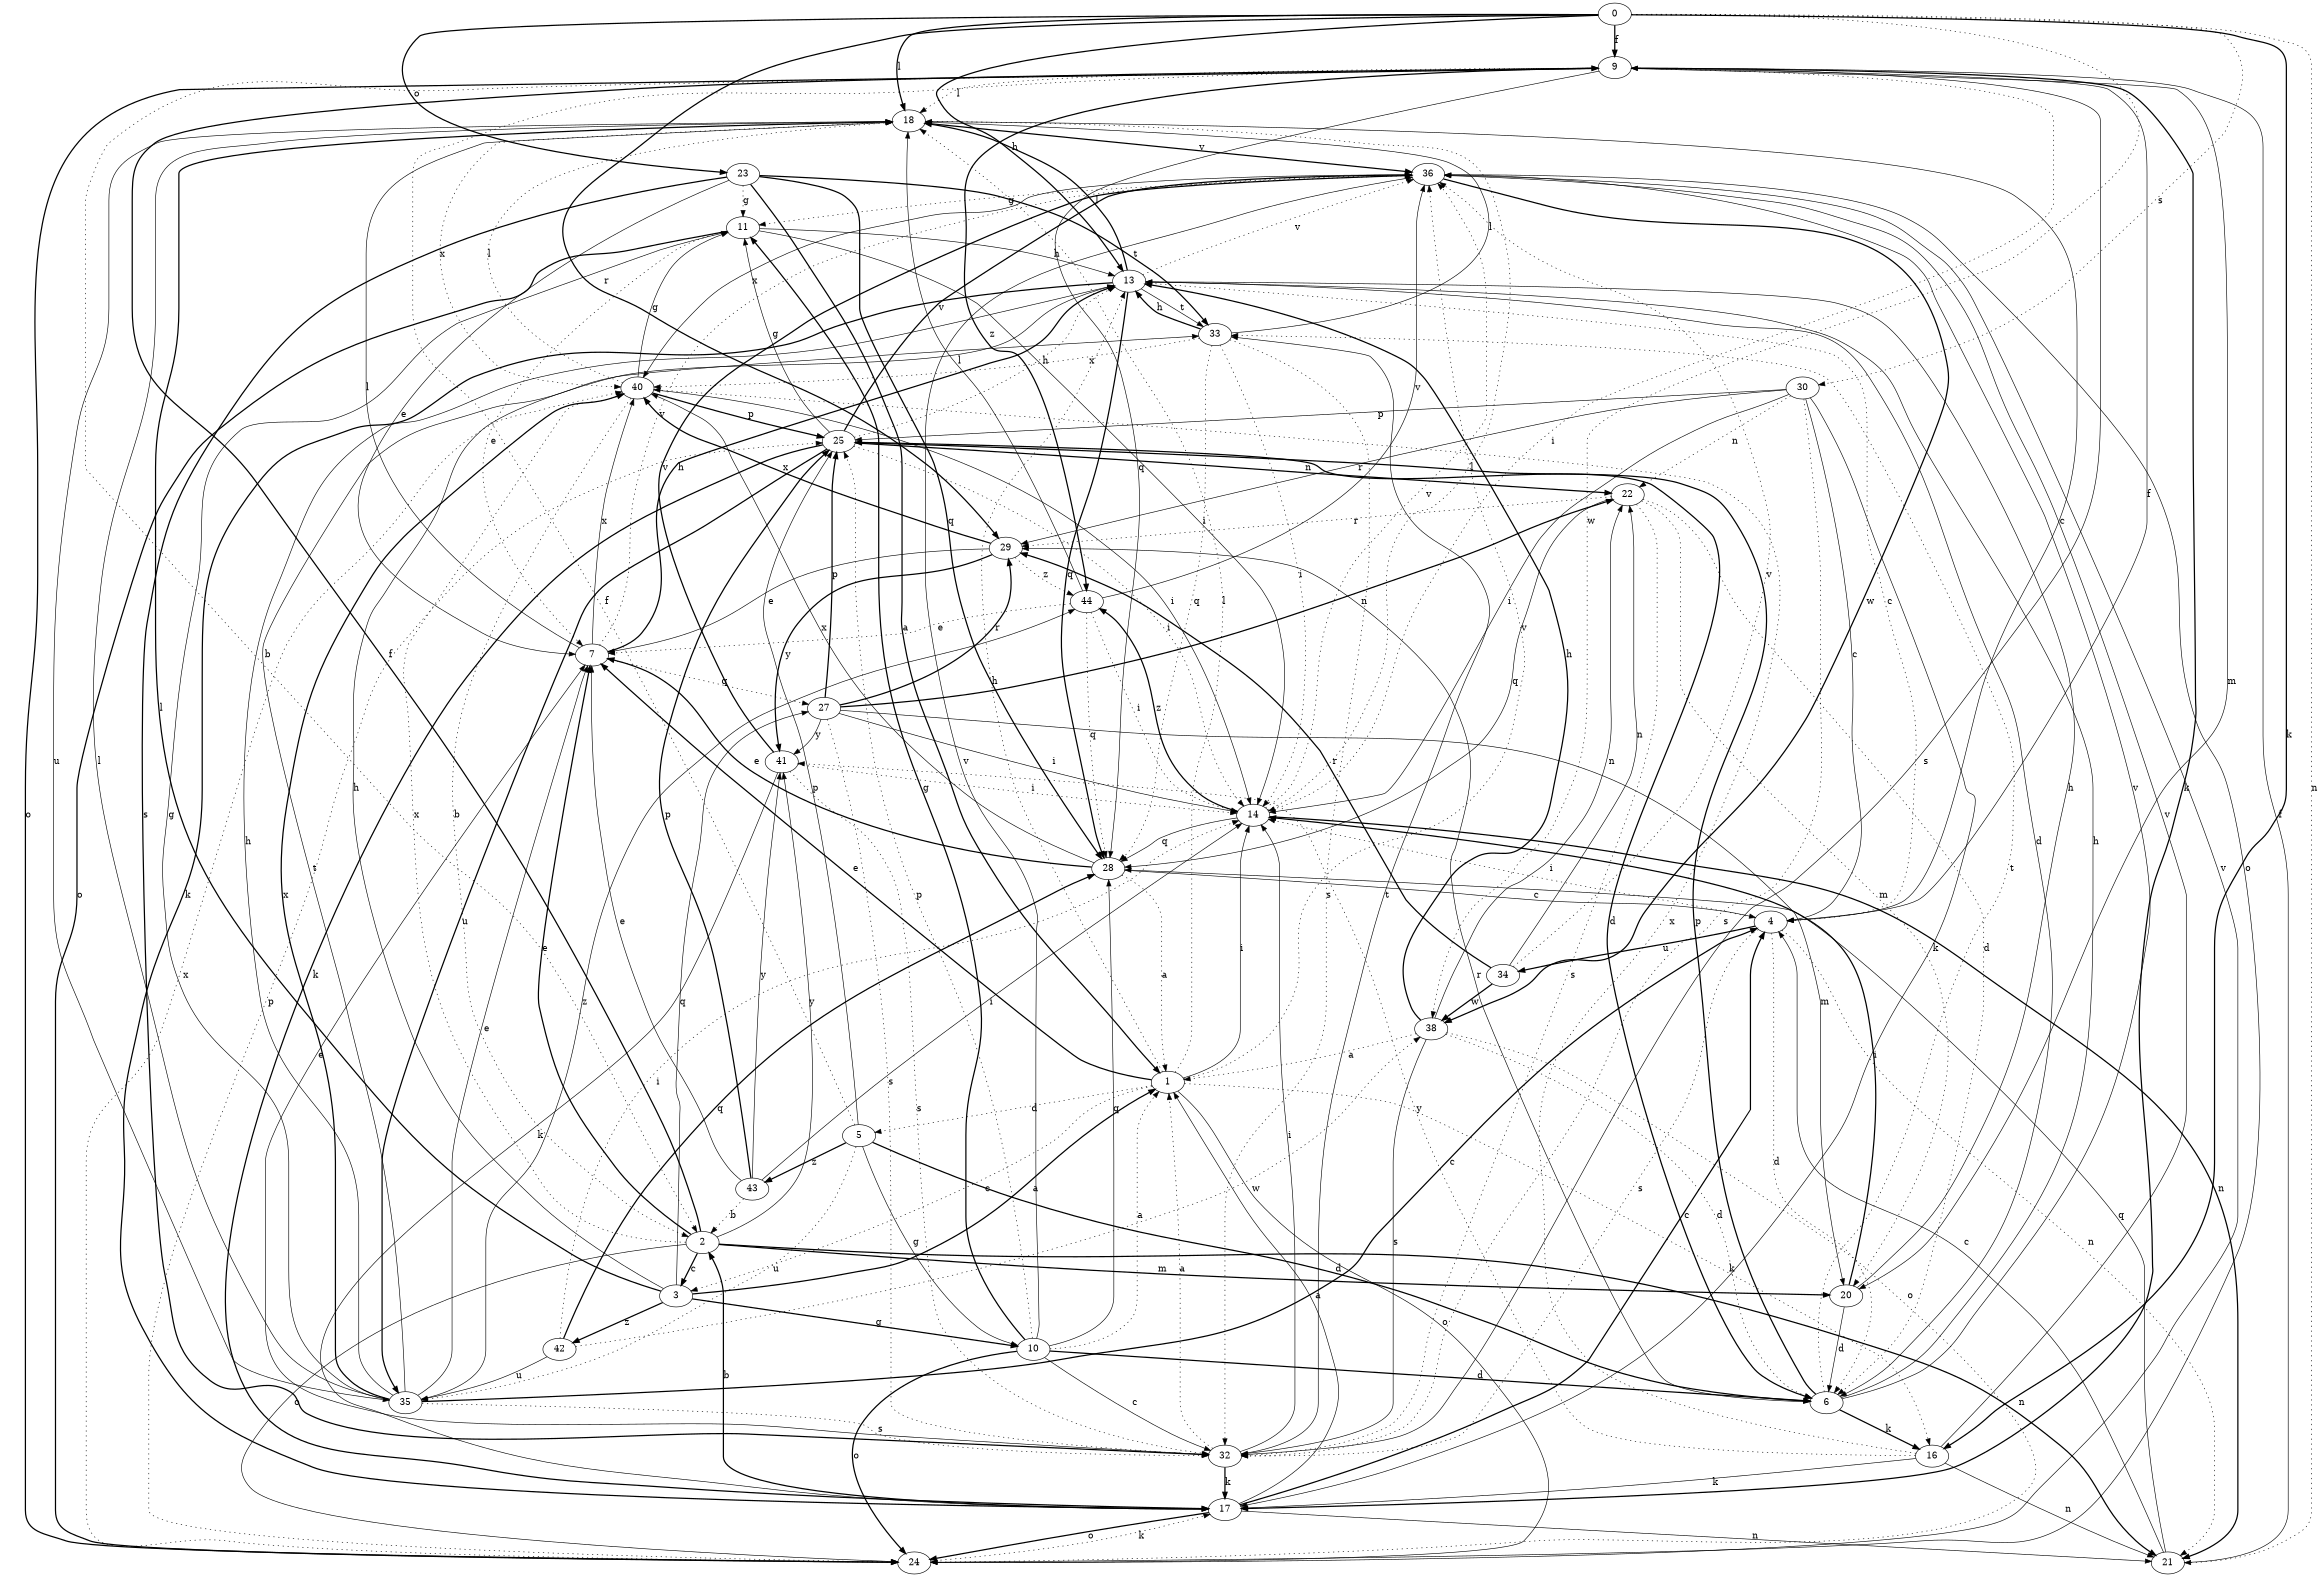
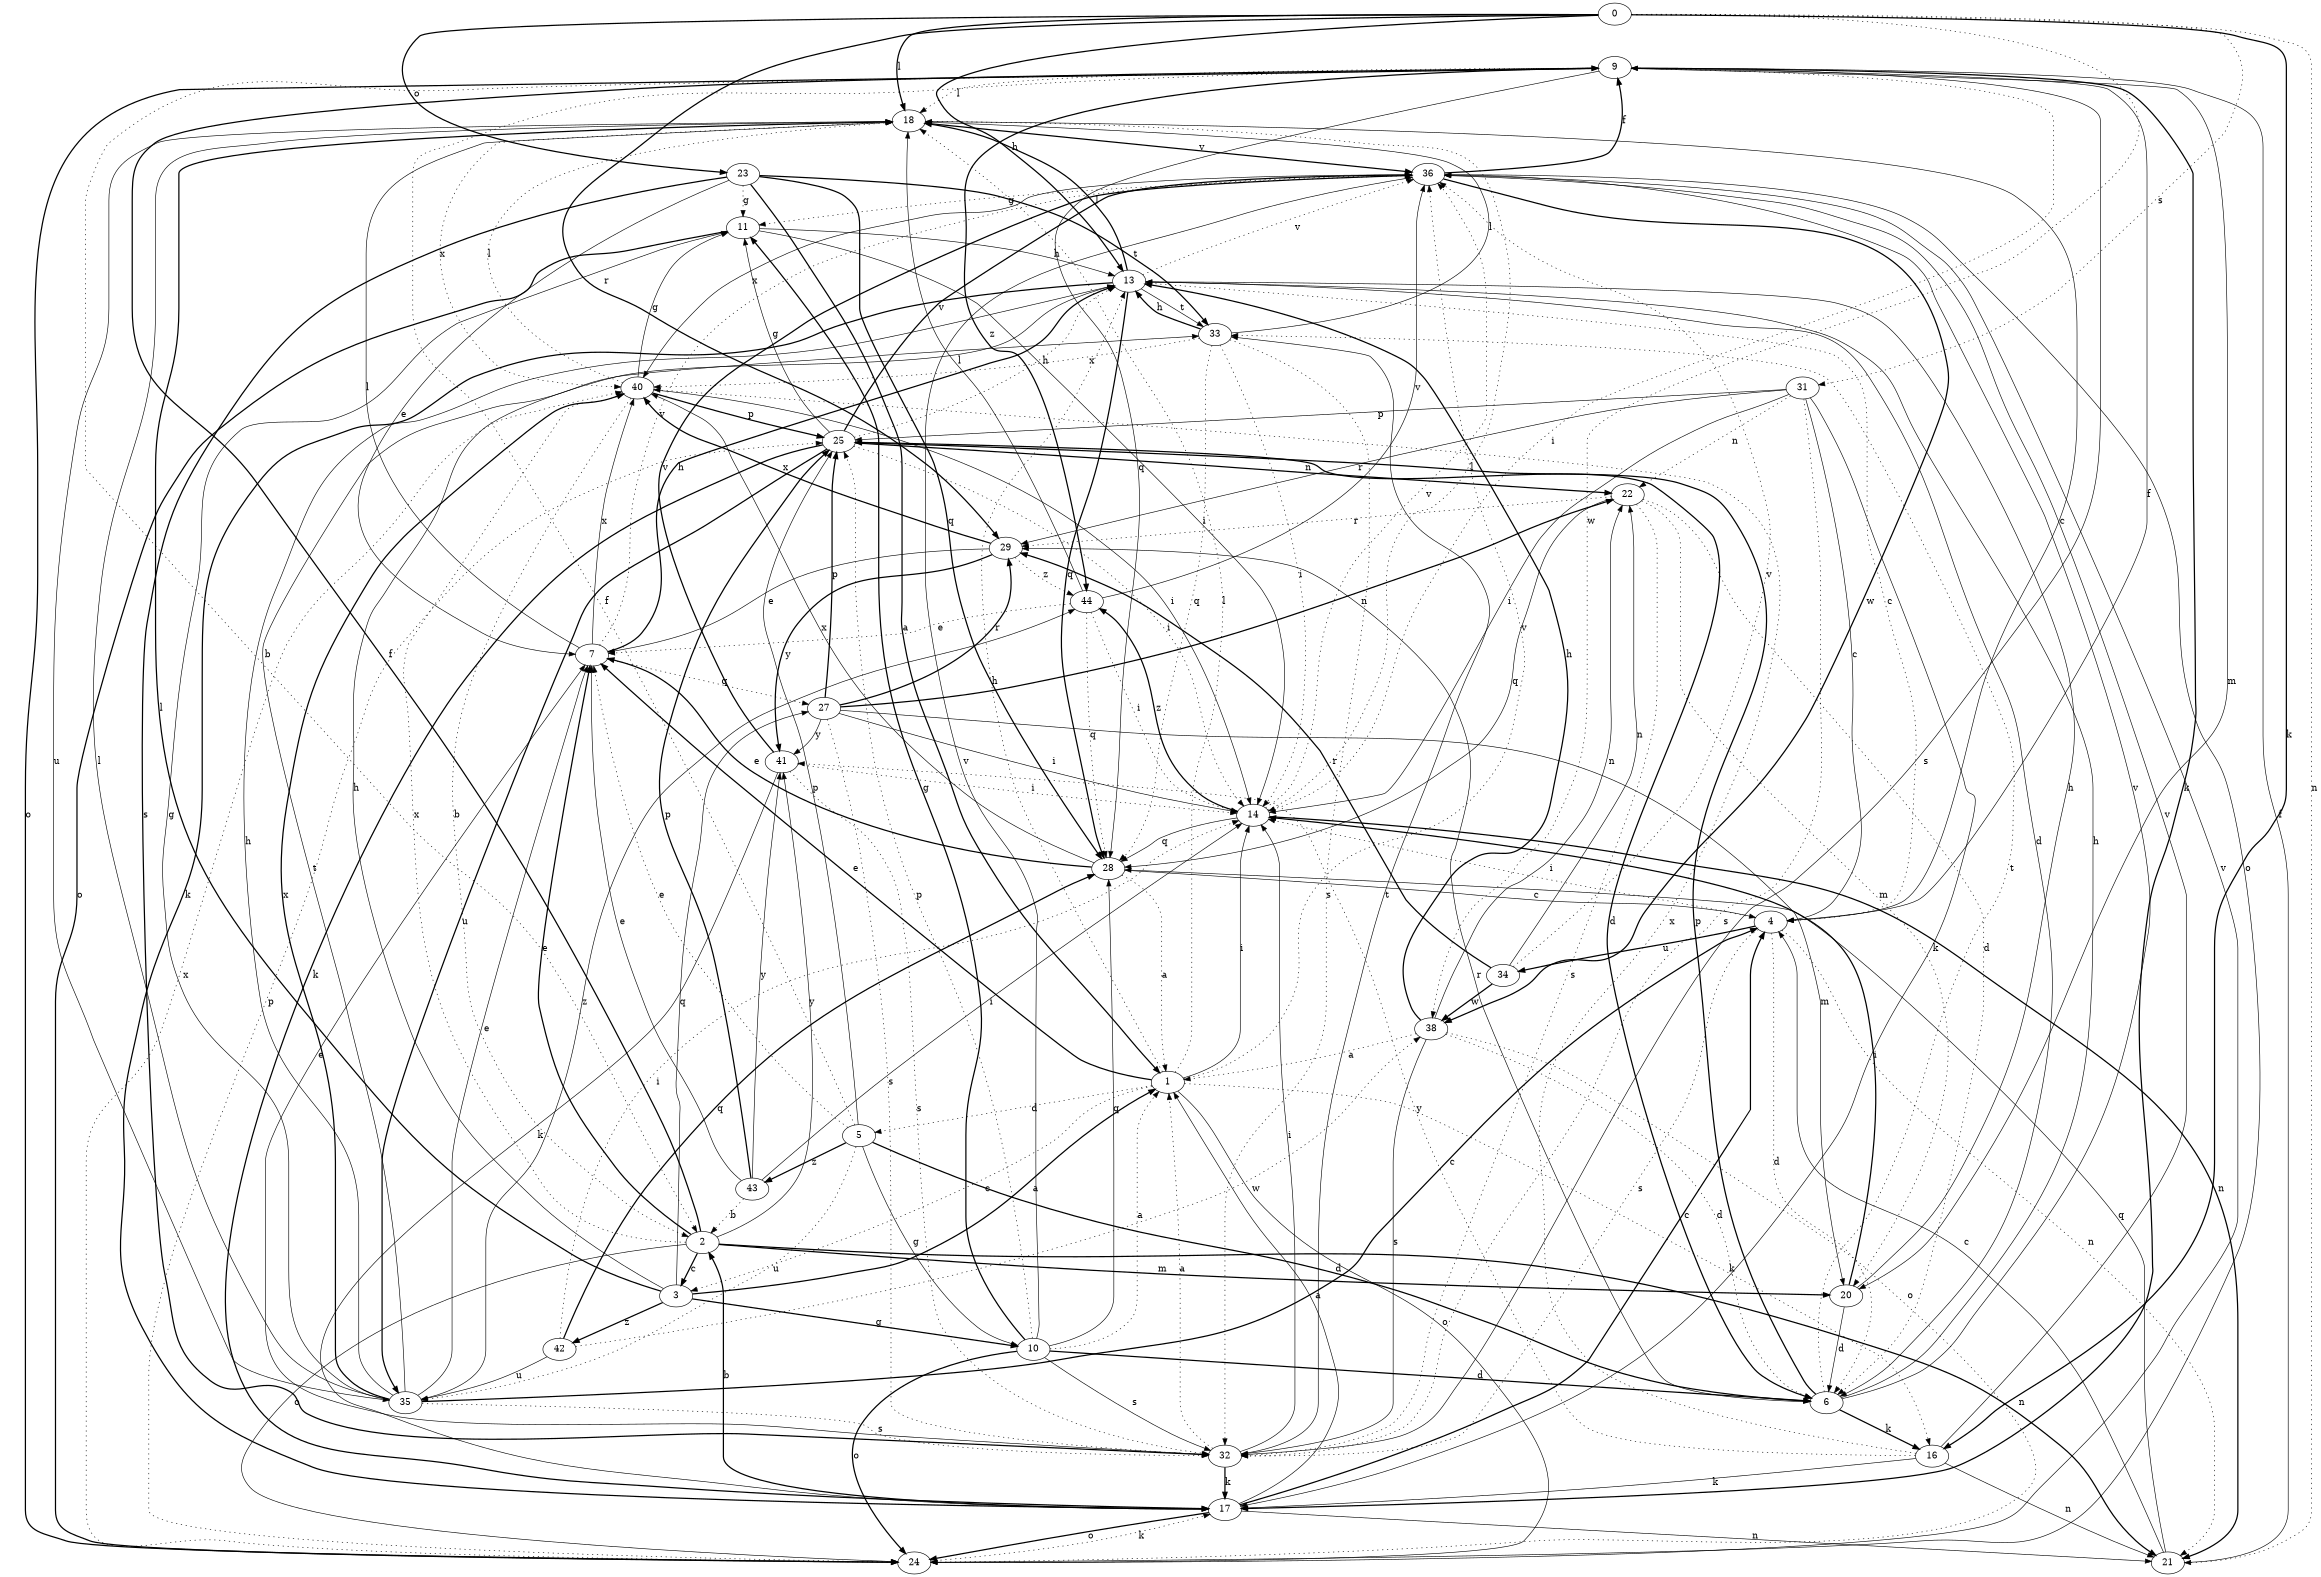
edge "0" -> "9": now "36" -> "9"
node "30": label "30" -> "31"
edge "11" -> "7": now "5" -> "7"
edge "10" -> "32": label "c" -> "s"
